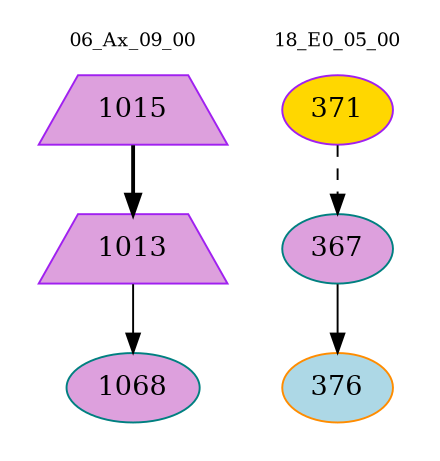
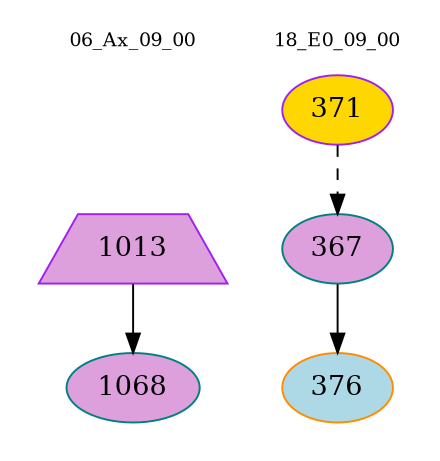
cluster "18_E0_05_00": label "18_E0_05_00" -> "18_E0_09_00"
node "1015": removed
